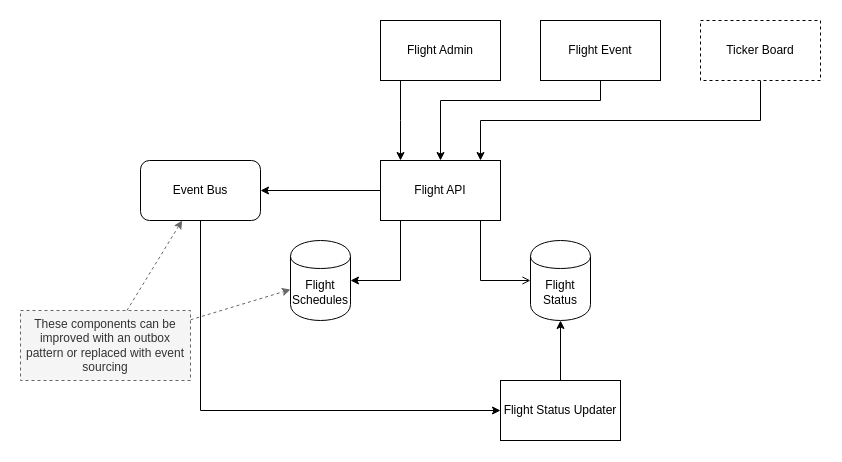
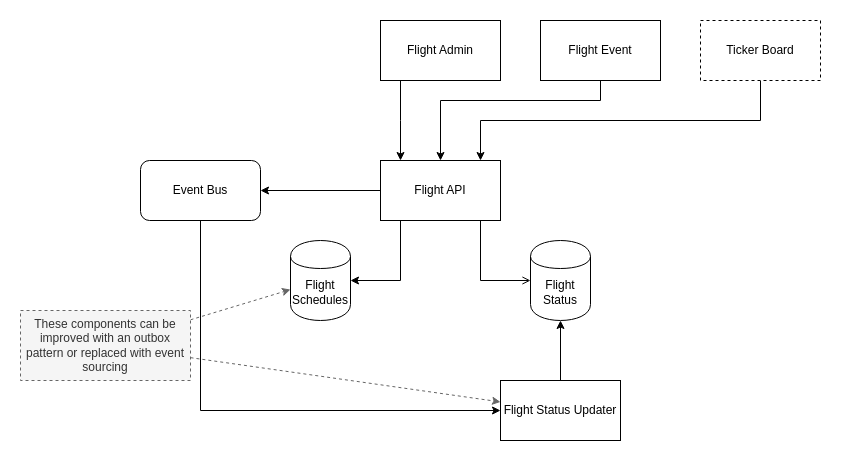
edge "These components can be improved with an outbox pattern or replaced with event sourcing" -> "Event Bus": now "These components can be improved with an outbox pattern or replaced with event sourcing" -> "Flight Status Updater"
